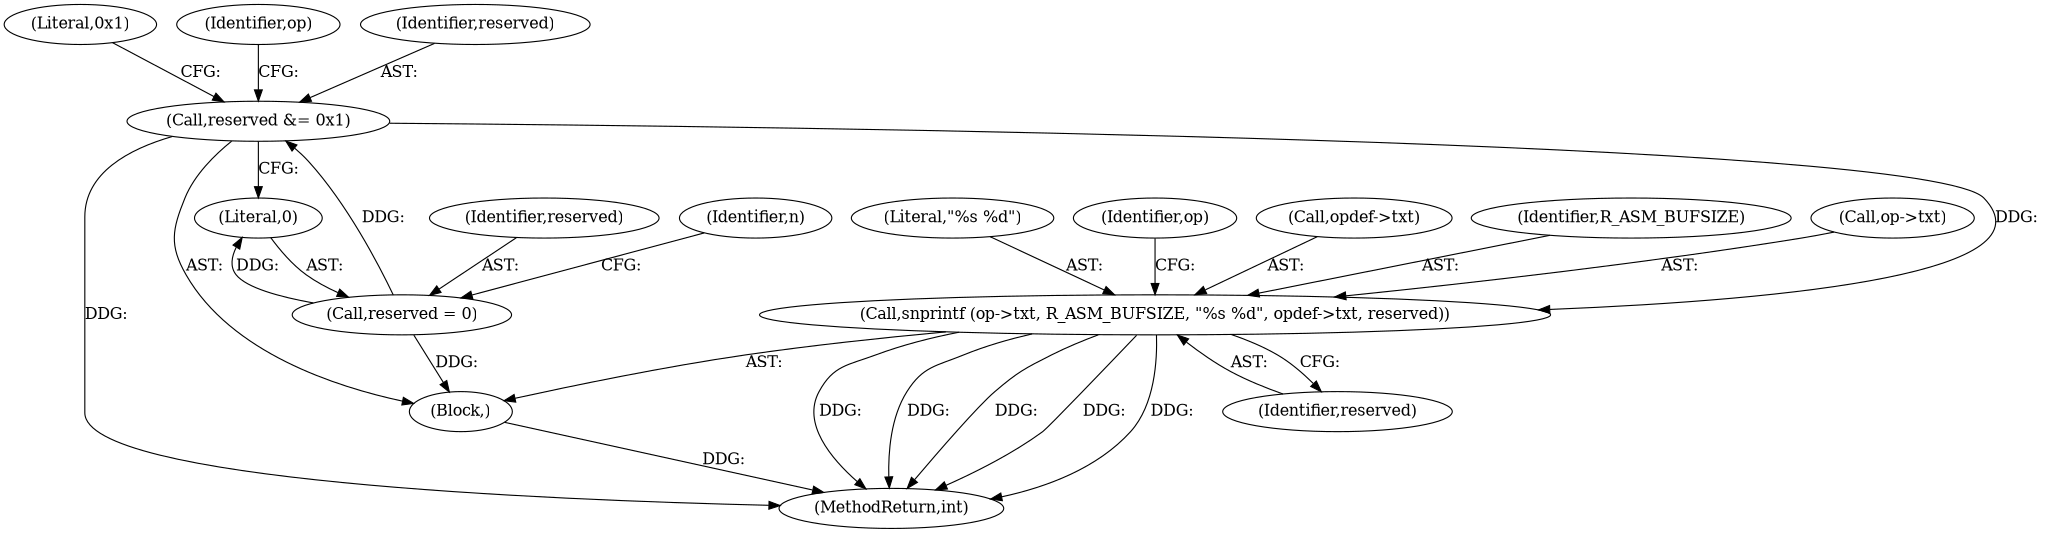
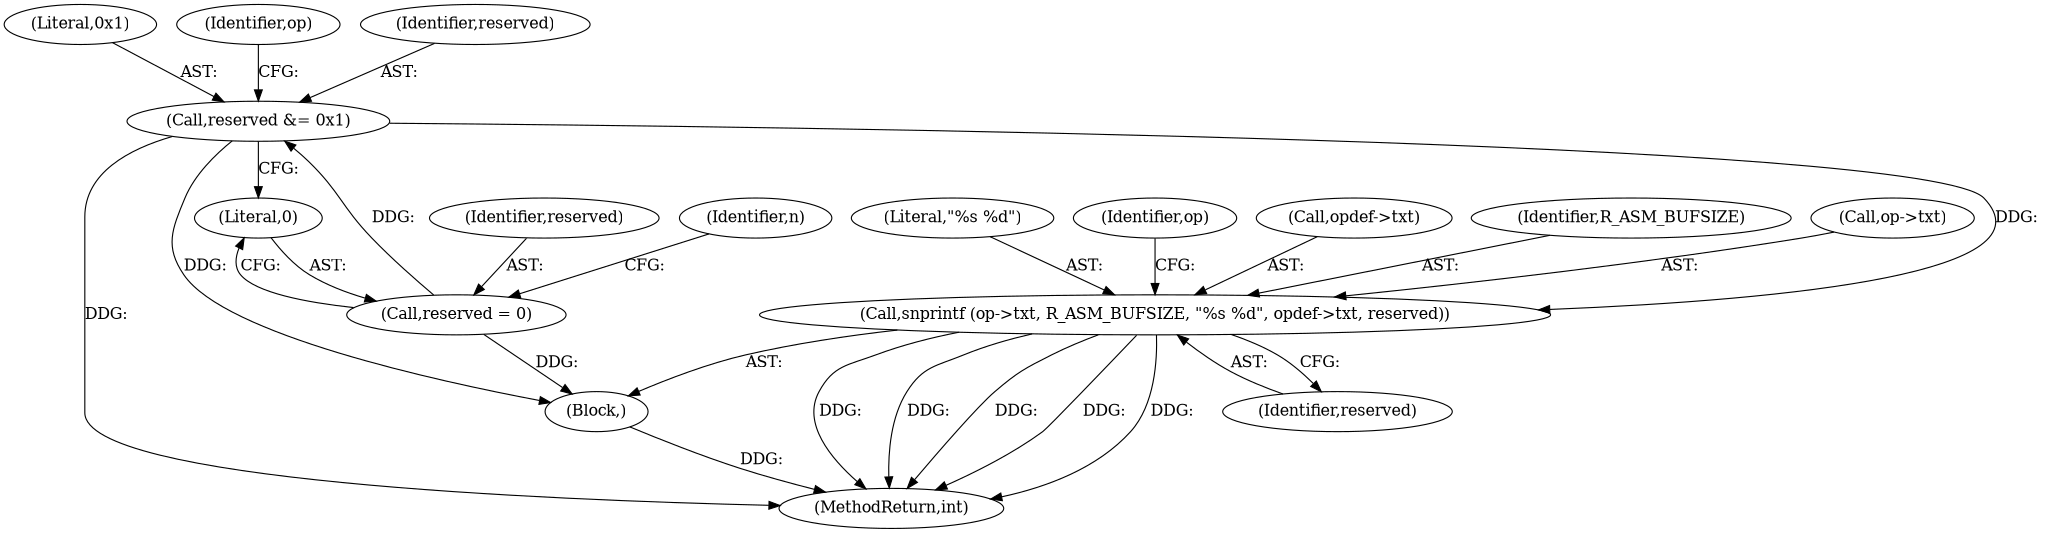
edge "(Literal,0x1)" -> "(Call,reserved &= 0x1)": label "CFG: " -> "AST: "
edge "(Call,reserved &= 0x1)" -> "(Block,)": label "AST: " -> "DDG: "
edge "(Call,reserved = 0)" -> "(Literal,0)": label "DDG: " -> "CFG: "
